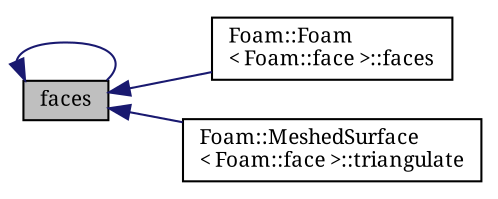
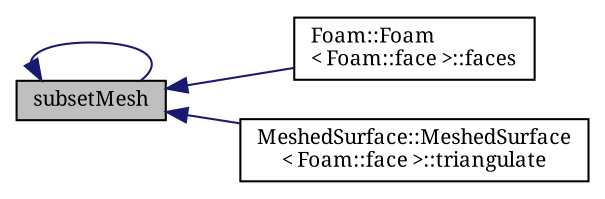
node "faces": label "faces" -> "subsetMesh"
node "Foam::MeshedSurface < Foam::face >::triangulate": label "Foam::MeshedSurface < Foam::face >::triangulate" -> "MeshedSurface::MeshedSurface < Foam::face >::triangulate"
